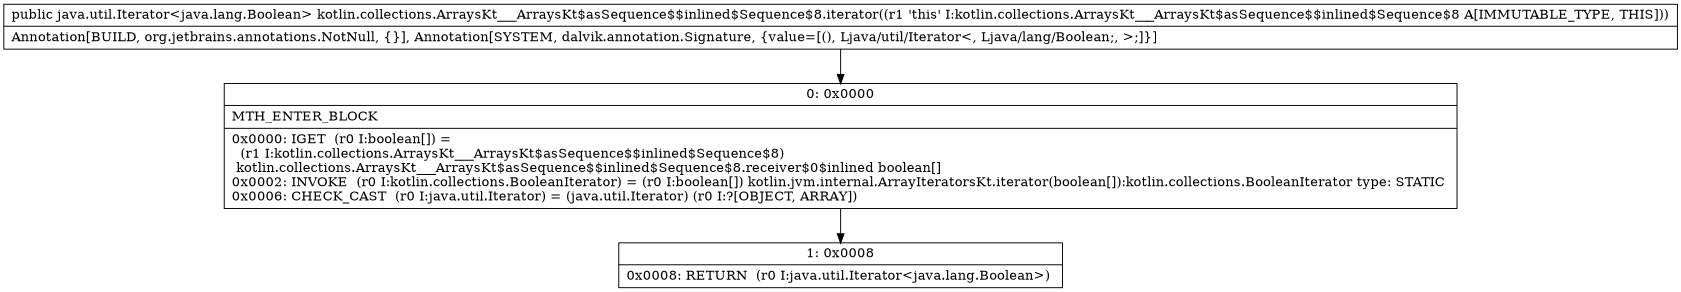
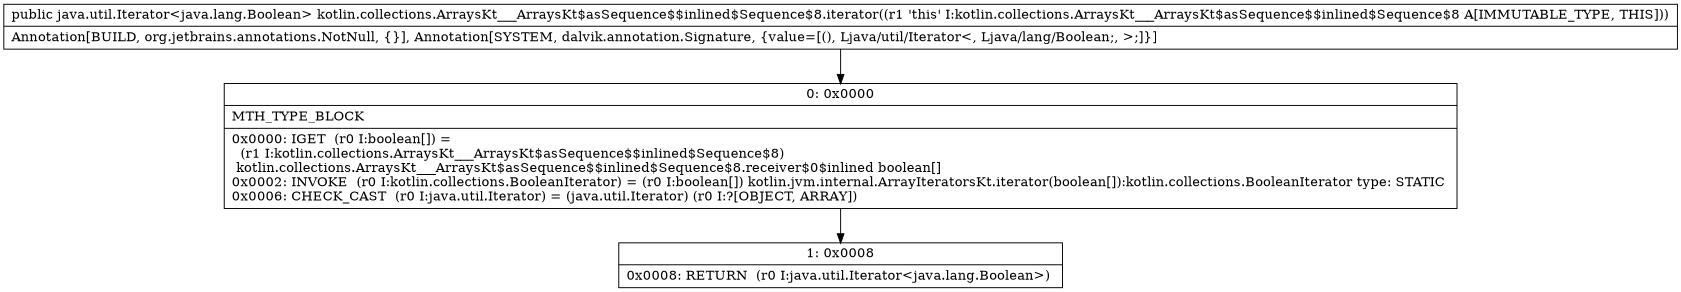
node "0: 0x0000": text "MTH_ENTER_BLOCK" -> "MTH_TYPE_BLOCK"
